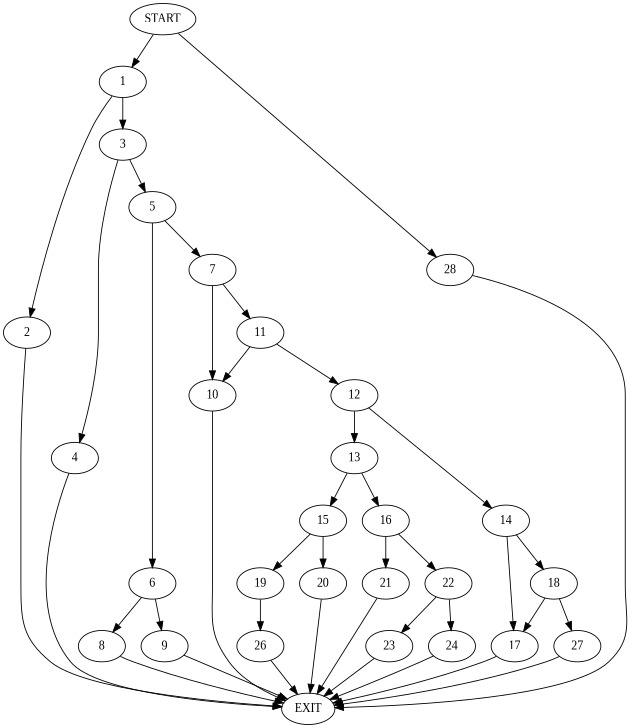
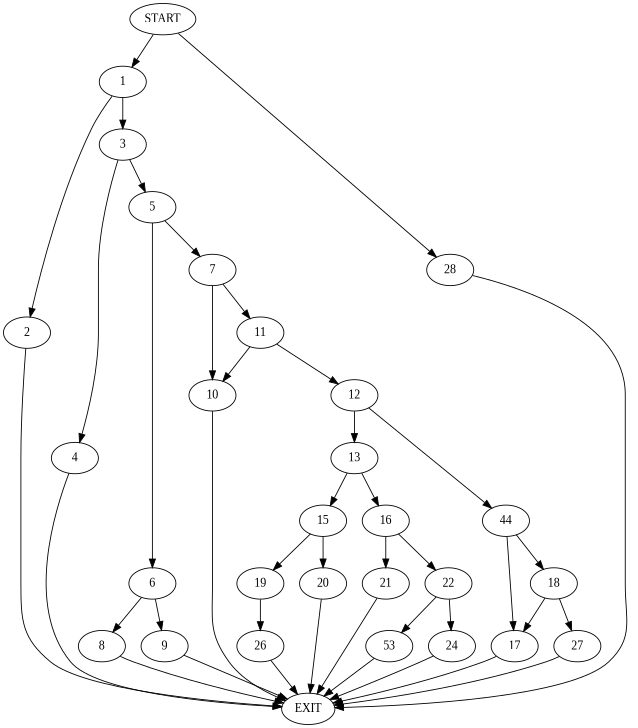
node "14": label "14" -> "44"
node "23": label "23" -> "53"
